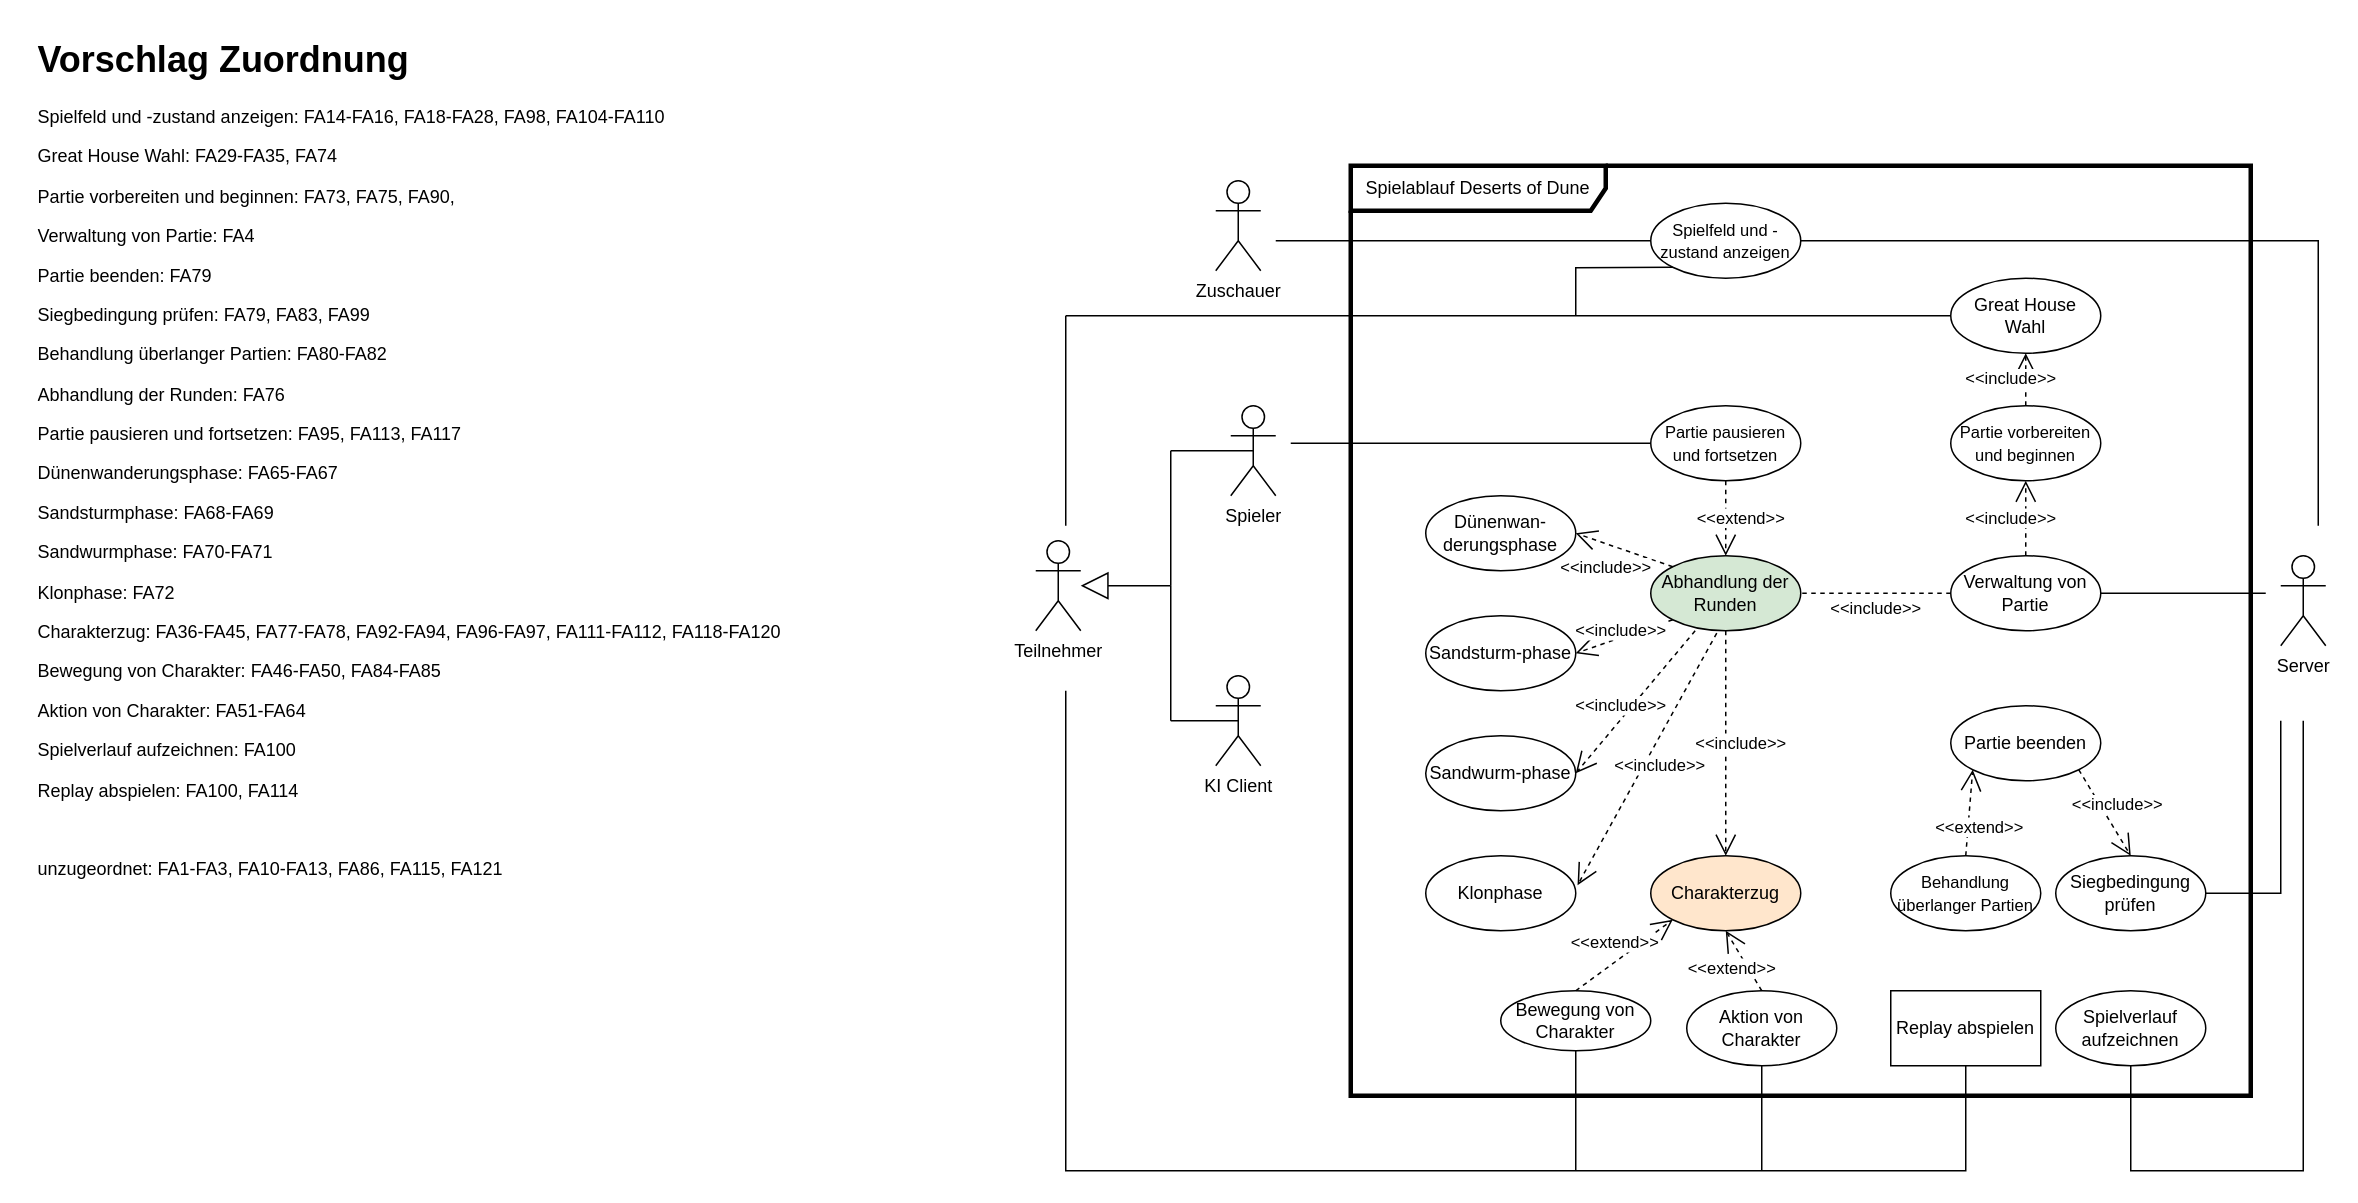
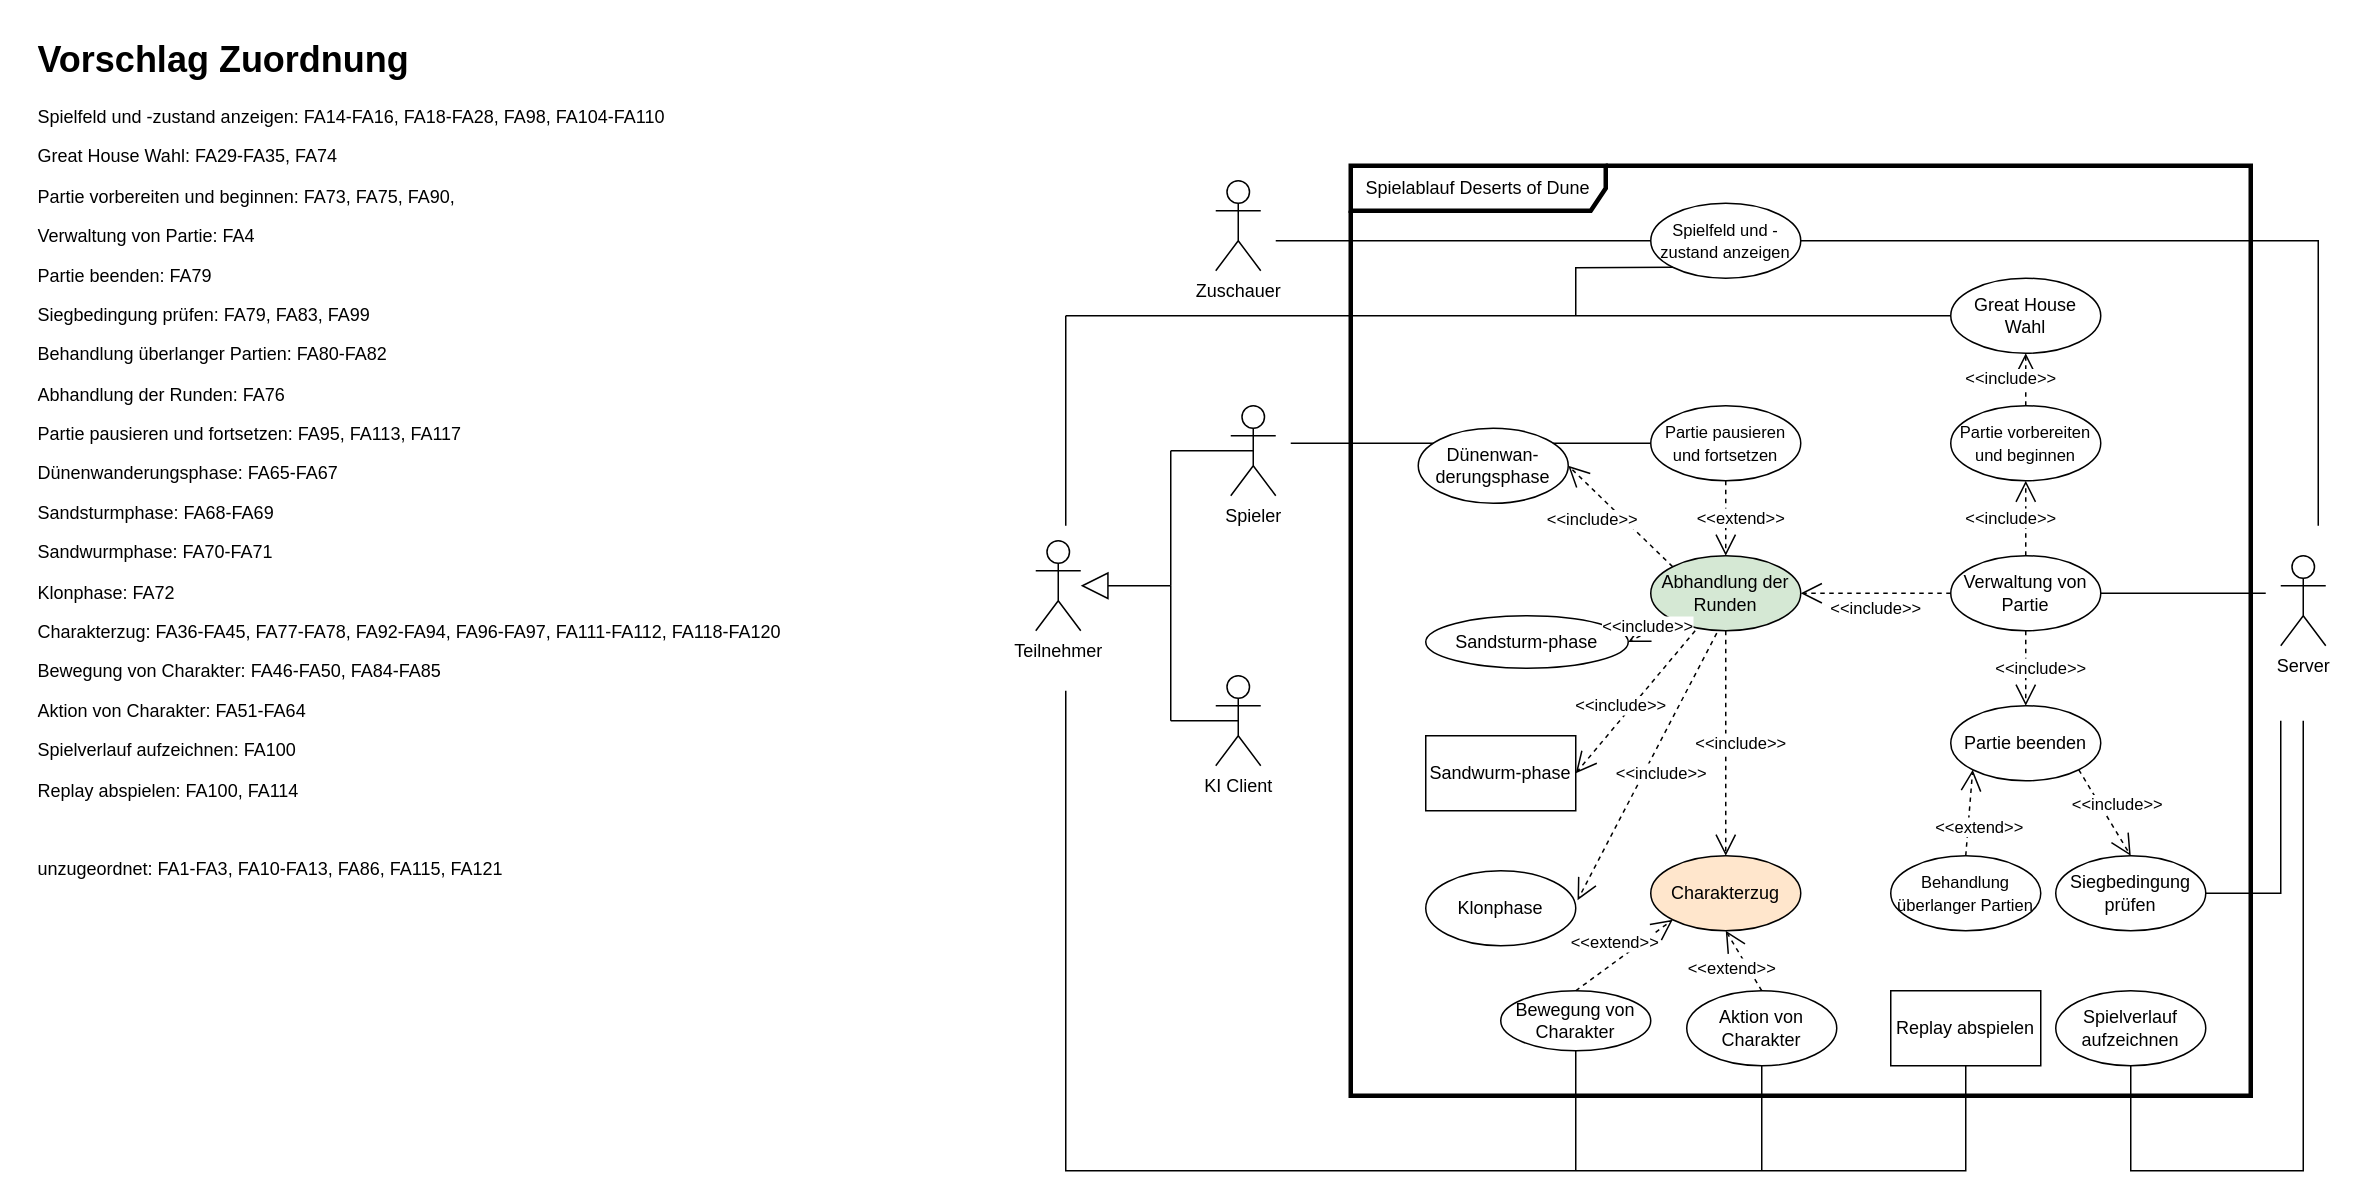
node "Dünenwan-derungsphase": moved (1501, 533) -> (1493, 466)
edge "Abhandlung der Runden" -- "Verwaltung von Partie": arrowhead none -> open
node "Sandsturm-phase": size 150x75 -> 203x53
edge "Verwaltung von Partie" -> "Partie beenden": added, label "<<include>>"
node "Sandwurm-phase": shape ellipse -> rectangle
node "Klonphase": moved (1501, 893) -> (1501, 908)
